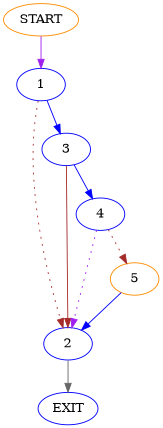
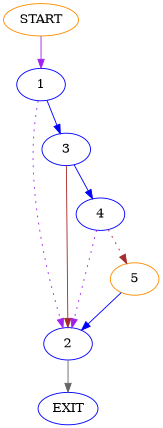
edge "1" -> "2": color brown -> purple
